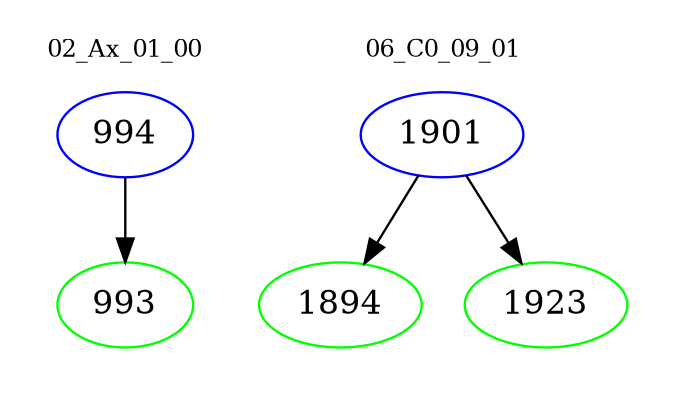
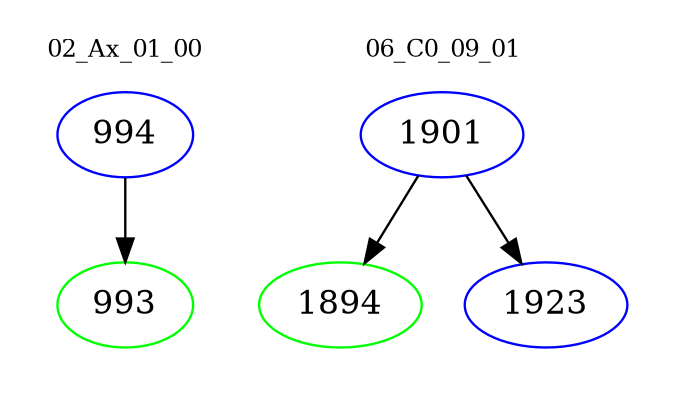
node "1923": color green -> blue
